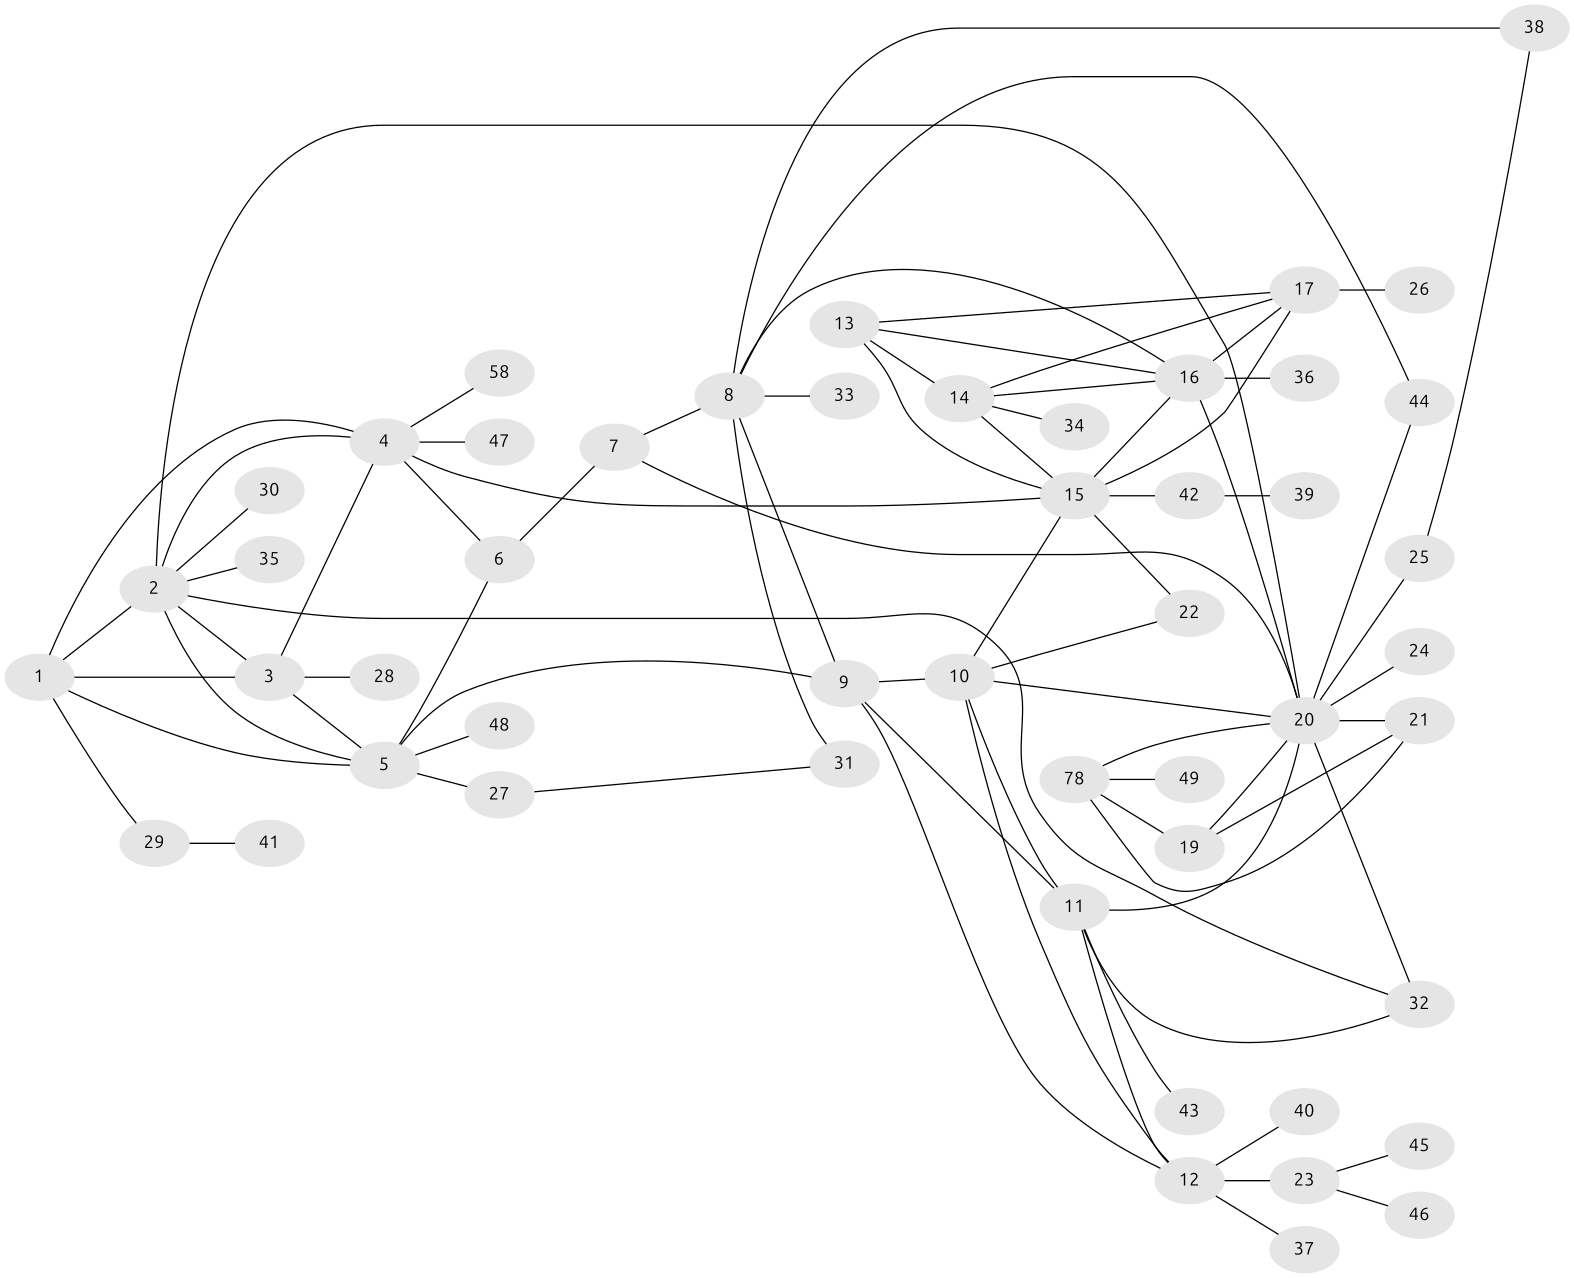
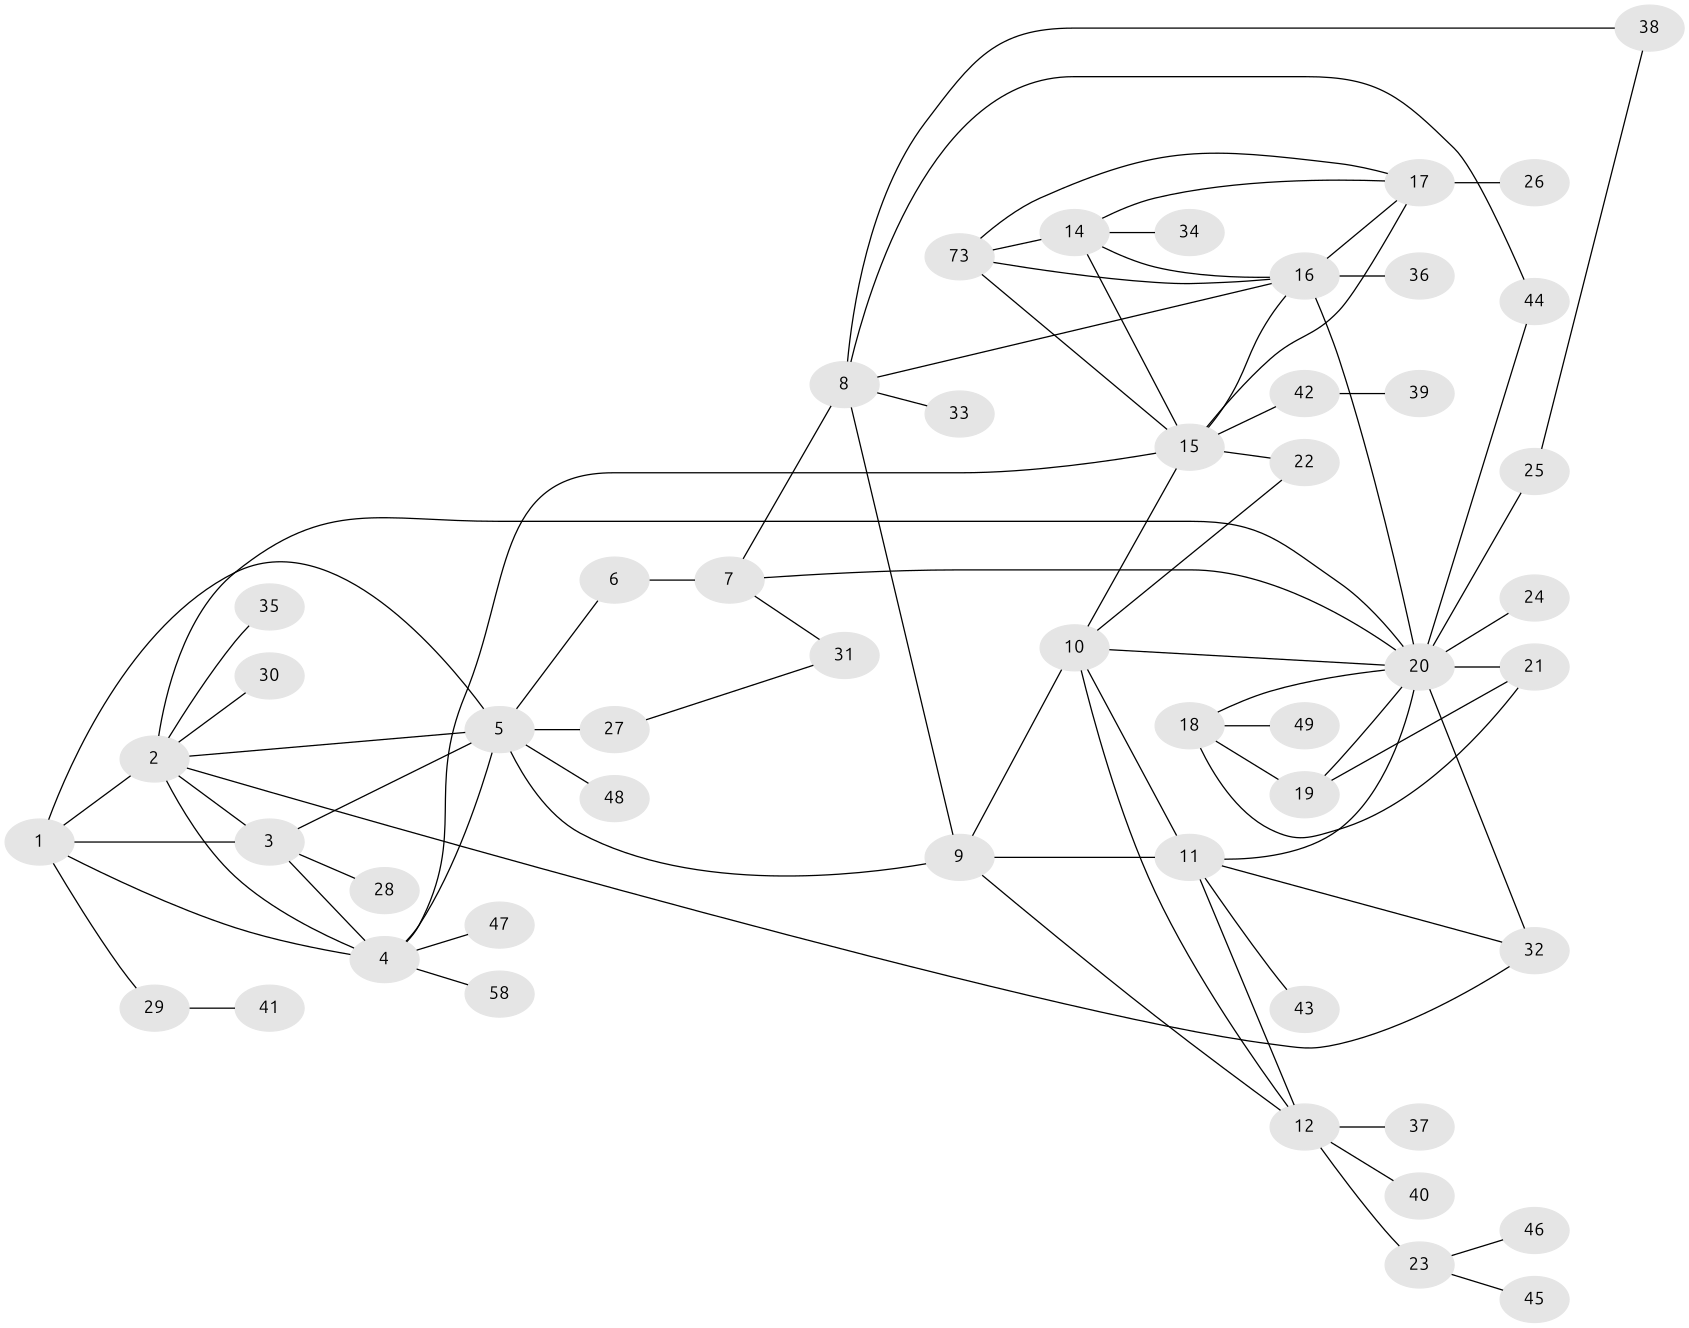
node "13": label "13" -> "73"
edge "4" -- "6": now "4" -- "5"
edge "8" -- "31": now "7" -- "31"
node "78": label "78" -> "18"
